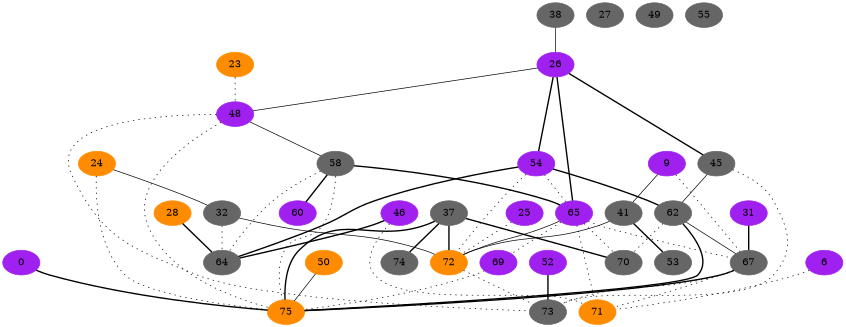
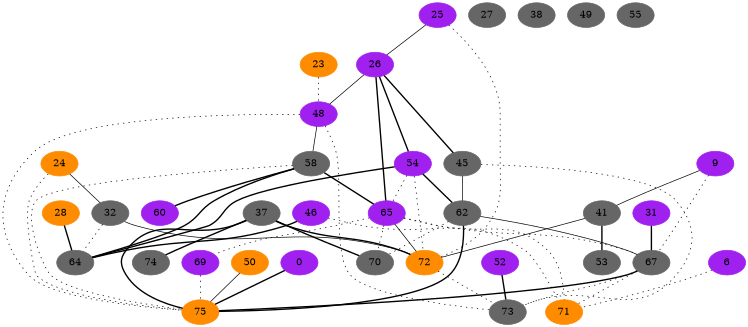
edge "38" -- "26": now "25" -- "26"
edge "58" -- "64": style dotted -> bold
